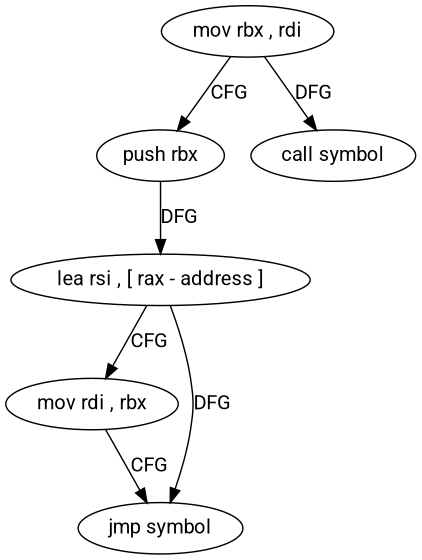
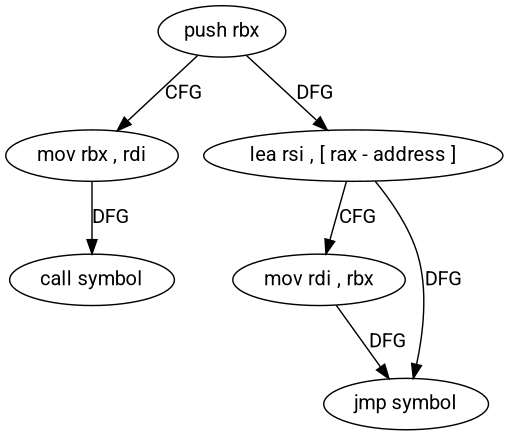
edge "mov rbx , rdi" -> "push rbx": reversed
edge "mov rdi , rbx" -> "jmp symbol": label "CFG" -> "DFG"
